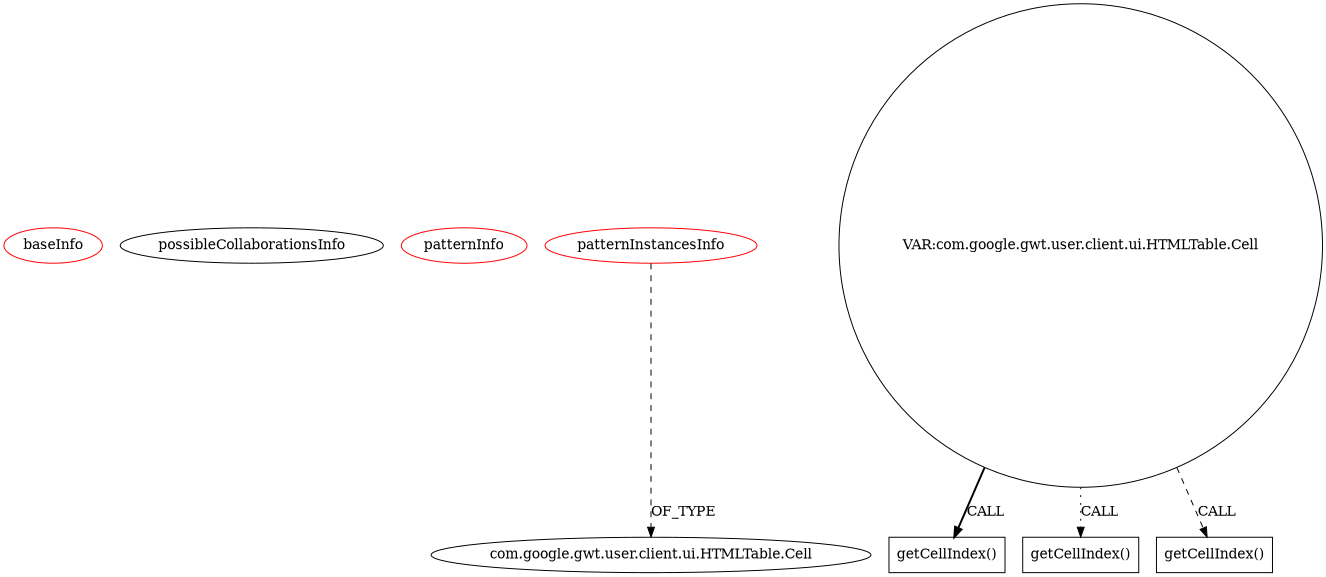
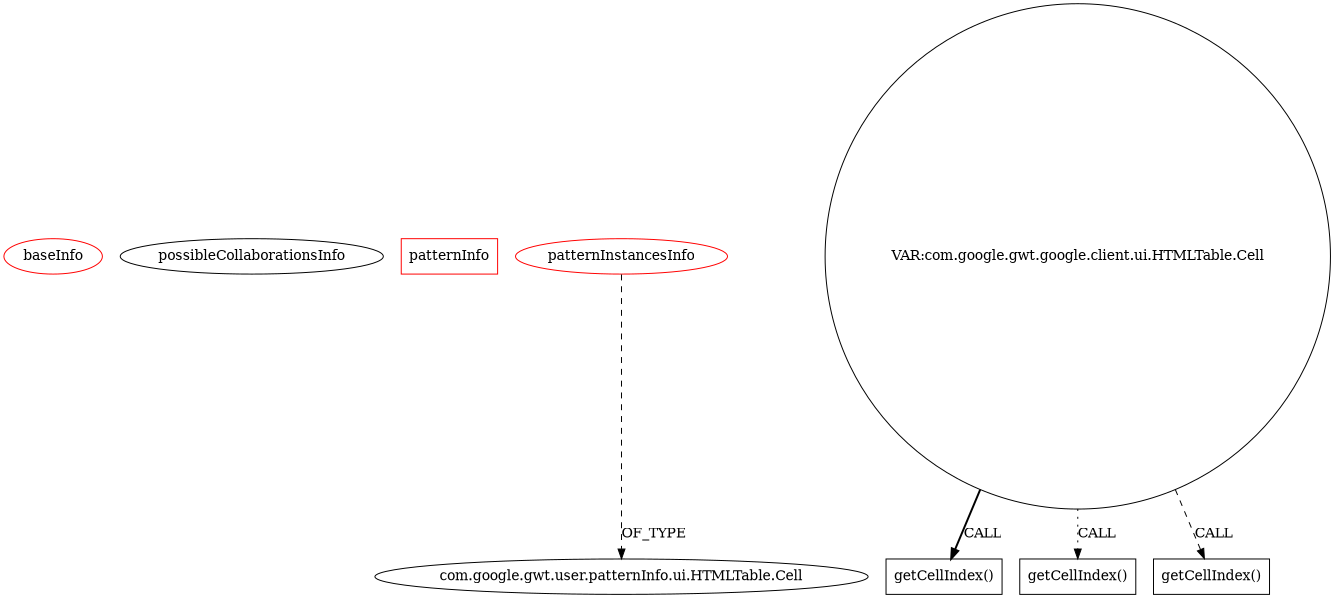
node "patternInfo": shape ellipse -> box
node "VAR:com.google.gwt.user.client.ui.HTMLTable.Cell": label "VAR:com.google.gwt.user.client.ui.HTMLTable.Cell" -> "VAR:com.google.gwt.google.client.ui.HTMLTable.Cell"
node "com.google.gwt.user.client.ui.HTMLTable.Cell": label "com.google.gwt.user.client.ui.HTMLTable.Cell" -> "com.google.gwt.user.patternInfo.ui.HTMLTable.Cell"
